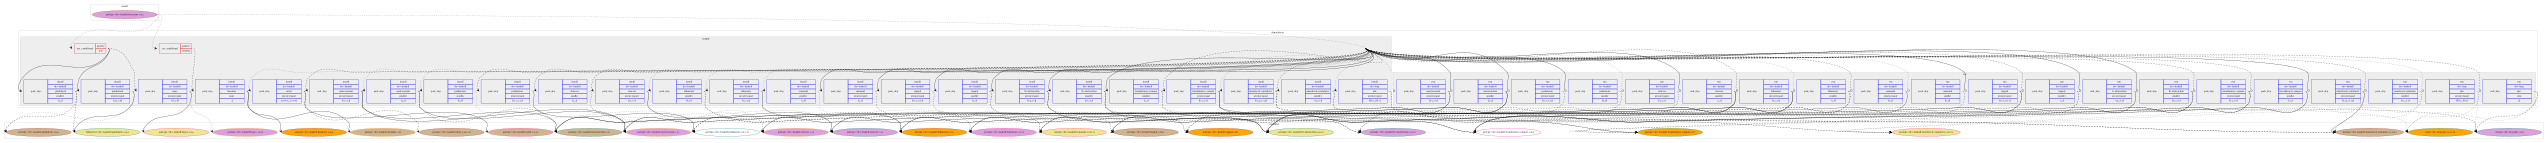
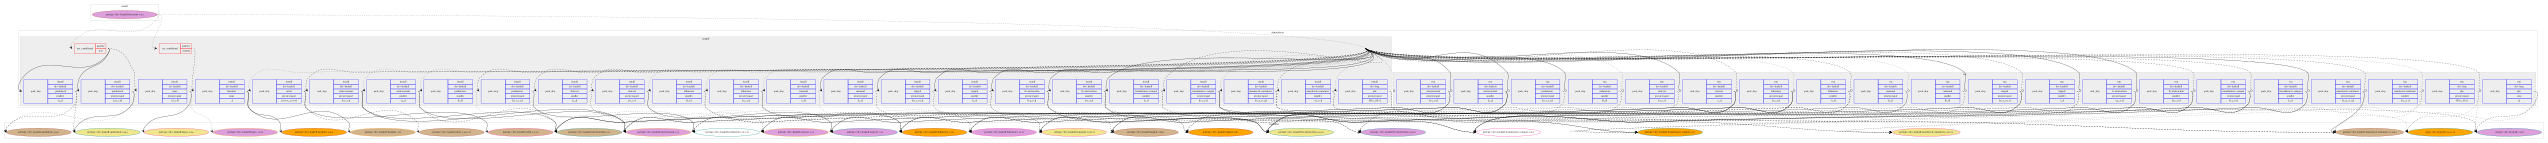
node "bifunctors://dev-haskell/quickcheck-2.14.3": label "bifunctors://dev-haskell/quickcheck-2.14.3" -> "portage://dev-haskell/quickcheck-2.14.3"
